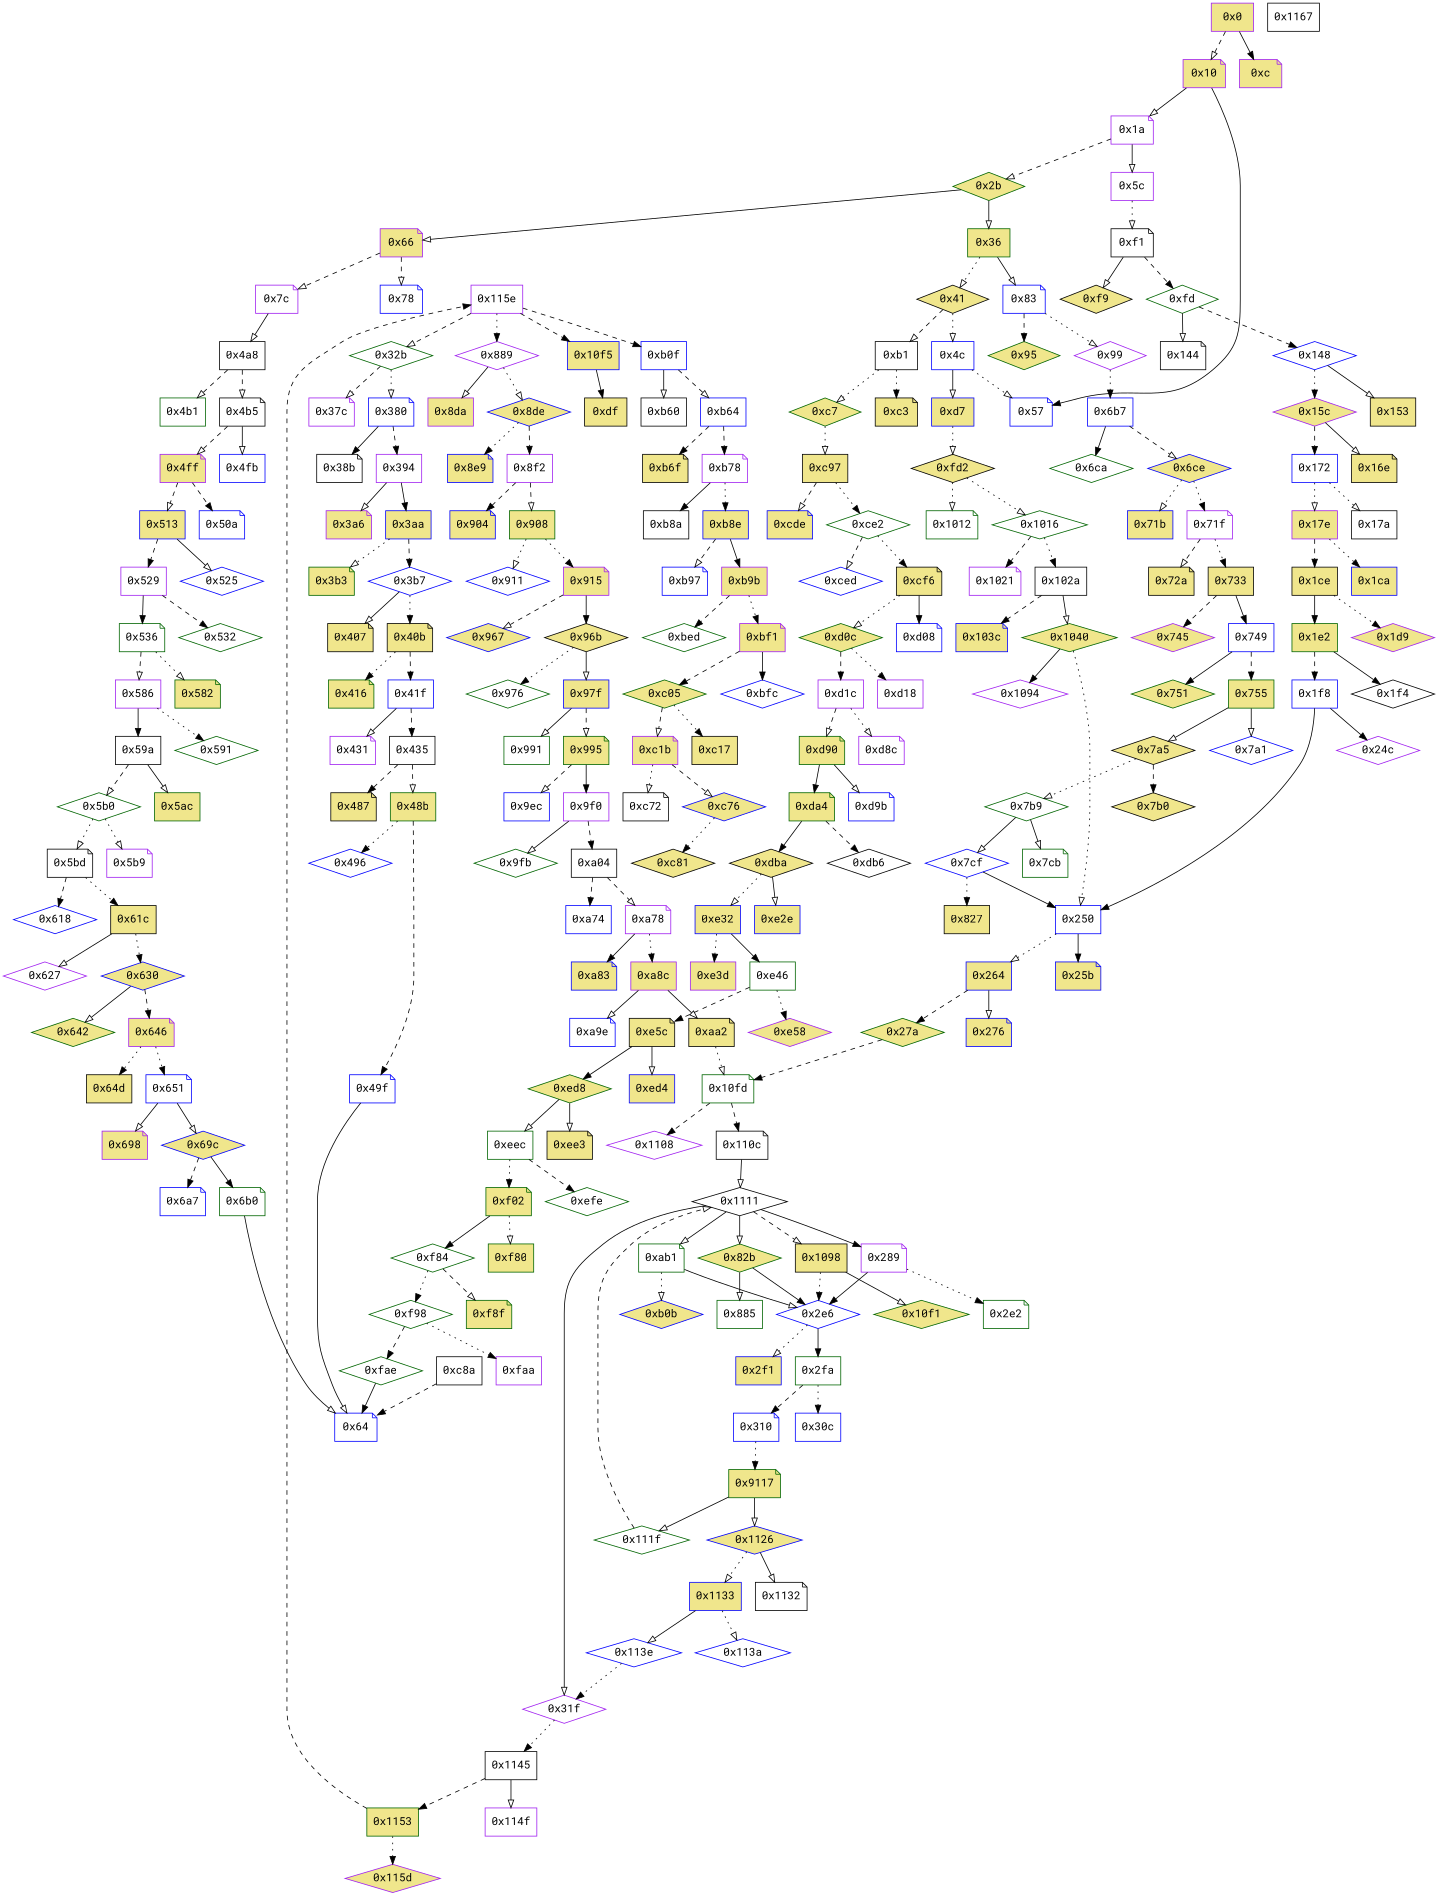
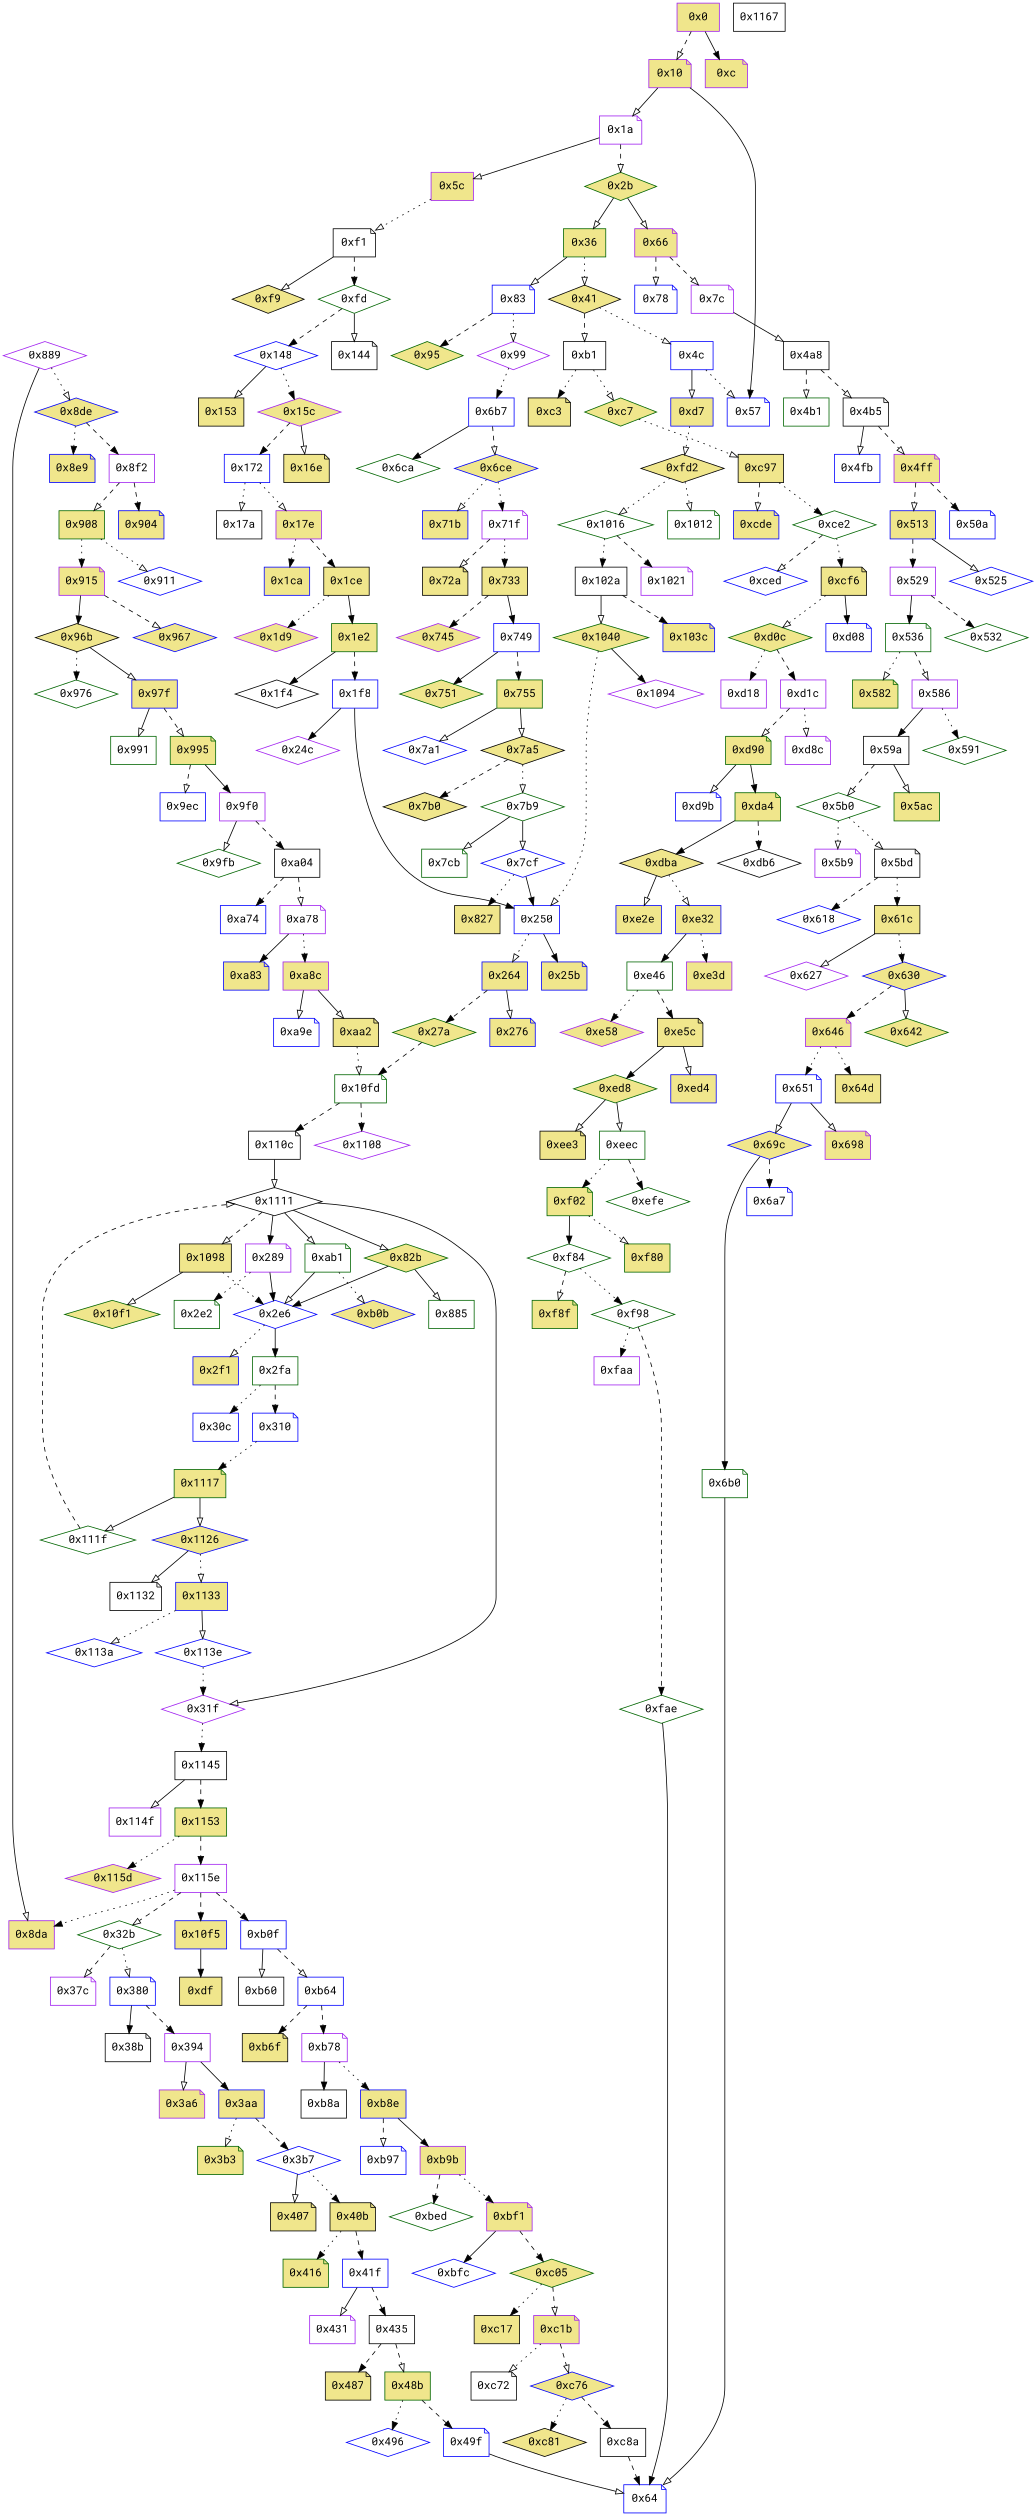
node "0x5c": fillcolor white -> khaki
edge "0x115e" -> "0x889": now "0x115e" -> "0x8da"
node "0x9117": label "0x9117" -> "0x1117"
edge "0xc76" -> "0xc8a": added
